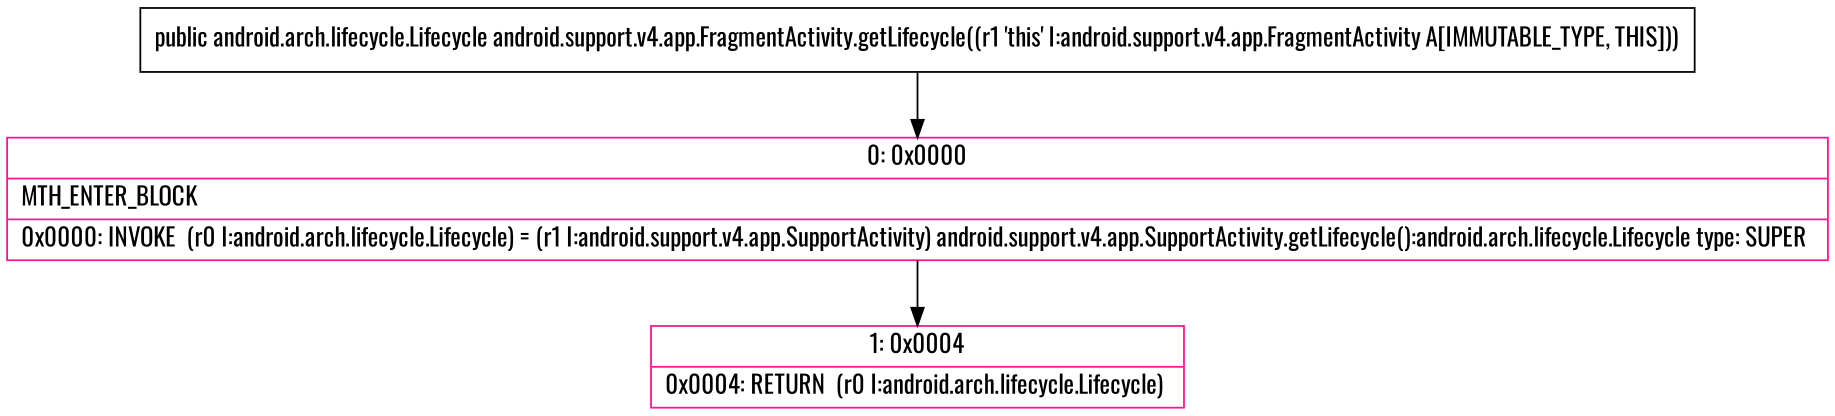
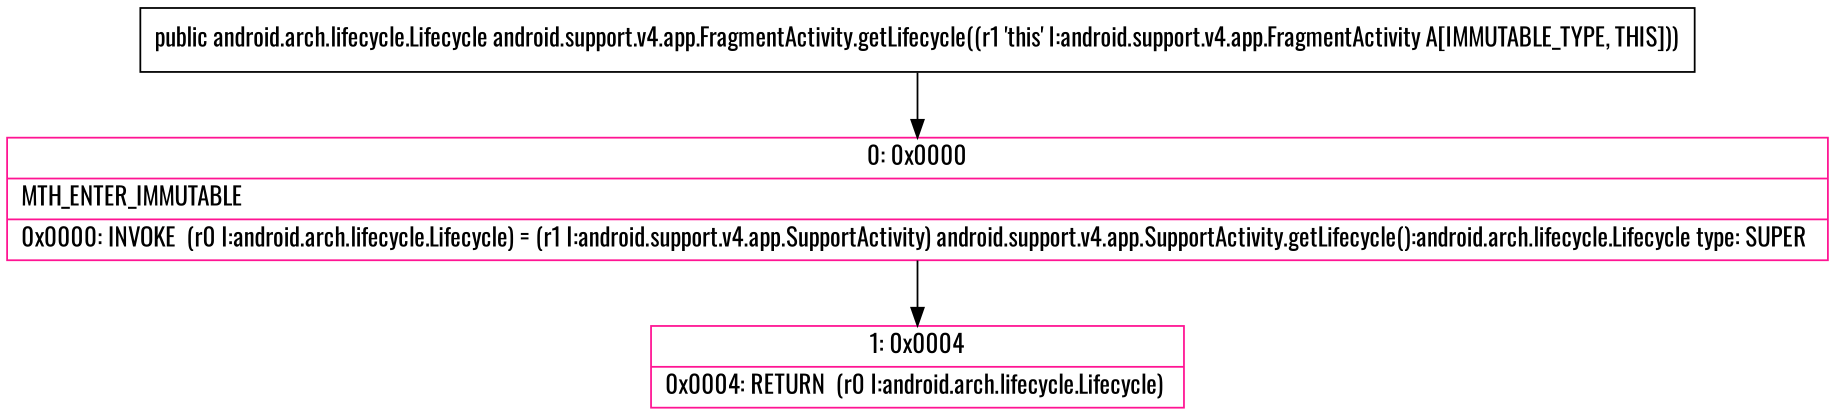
node "0: 0x0000": text "MTH_ENTER_BLOCK" -> "MTH_ENTER_IMMUTABLE"
